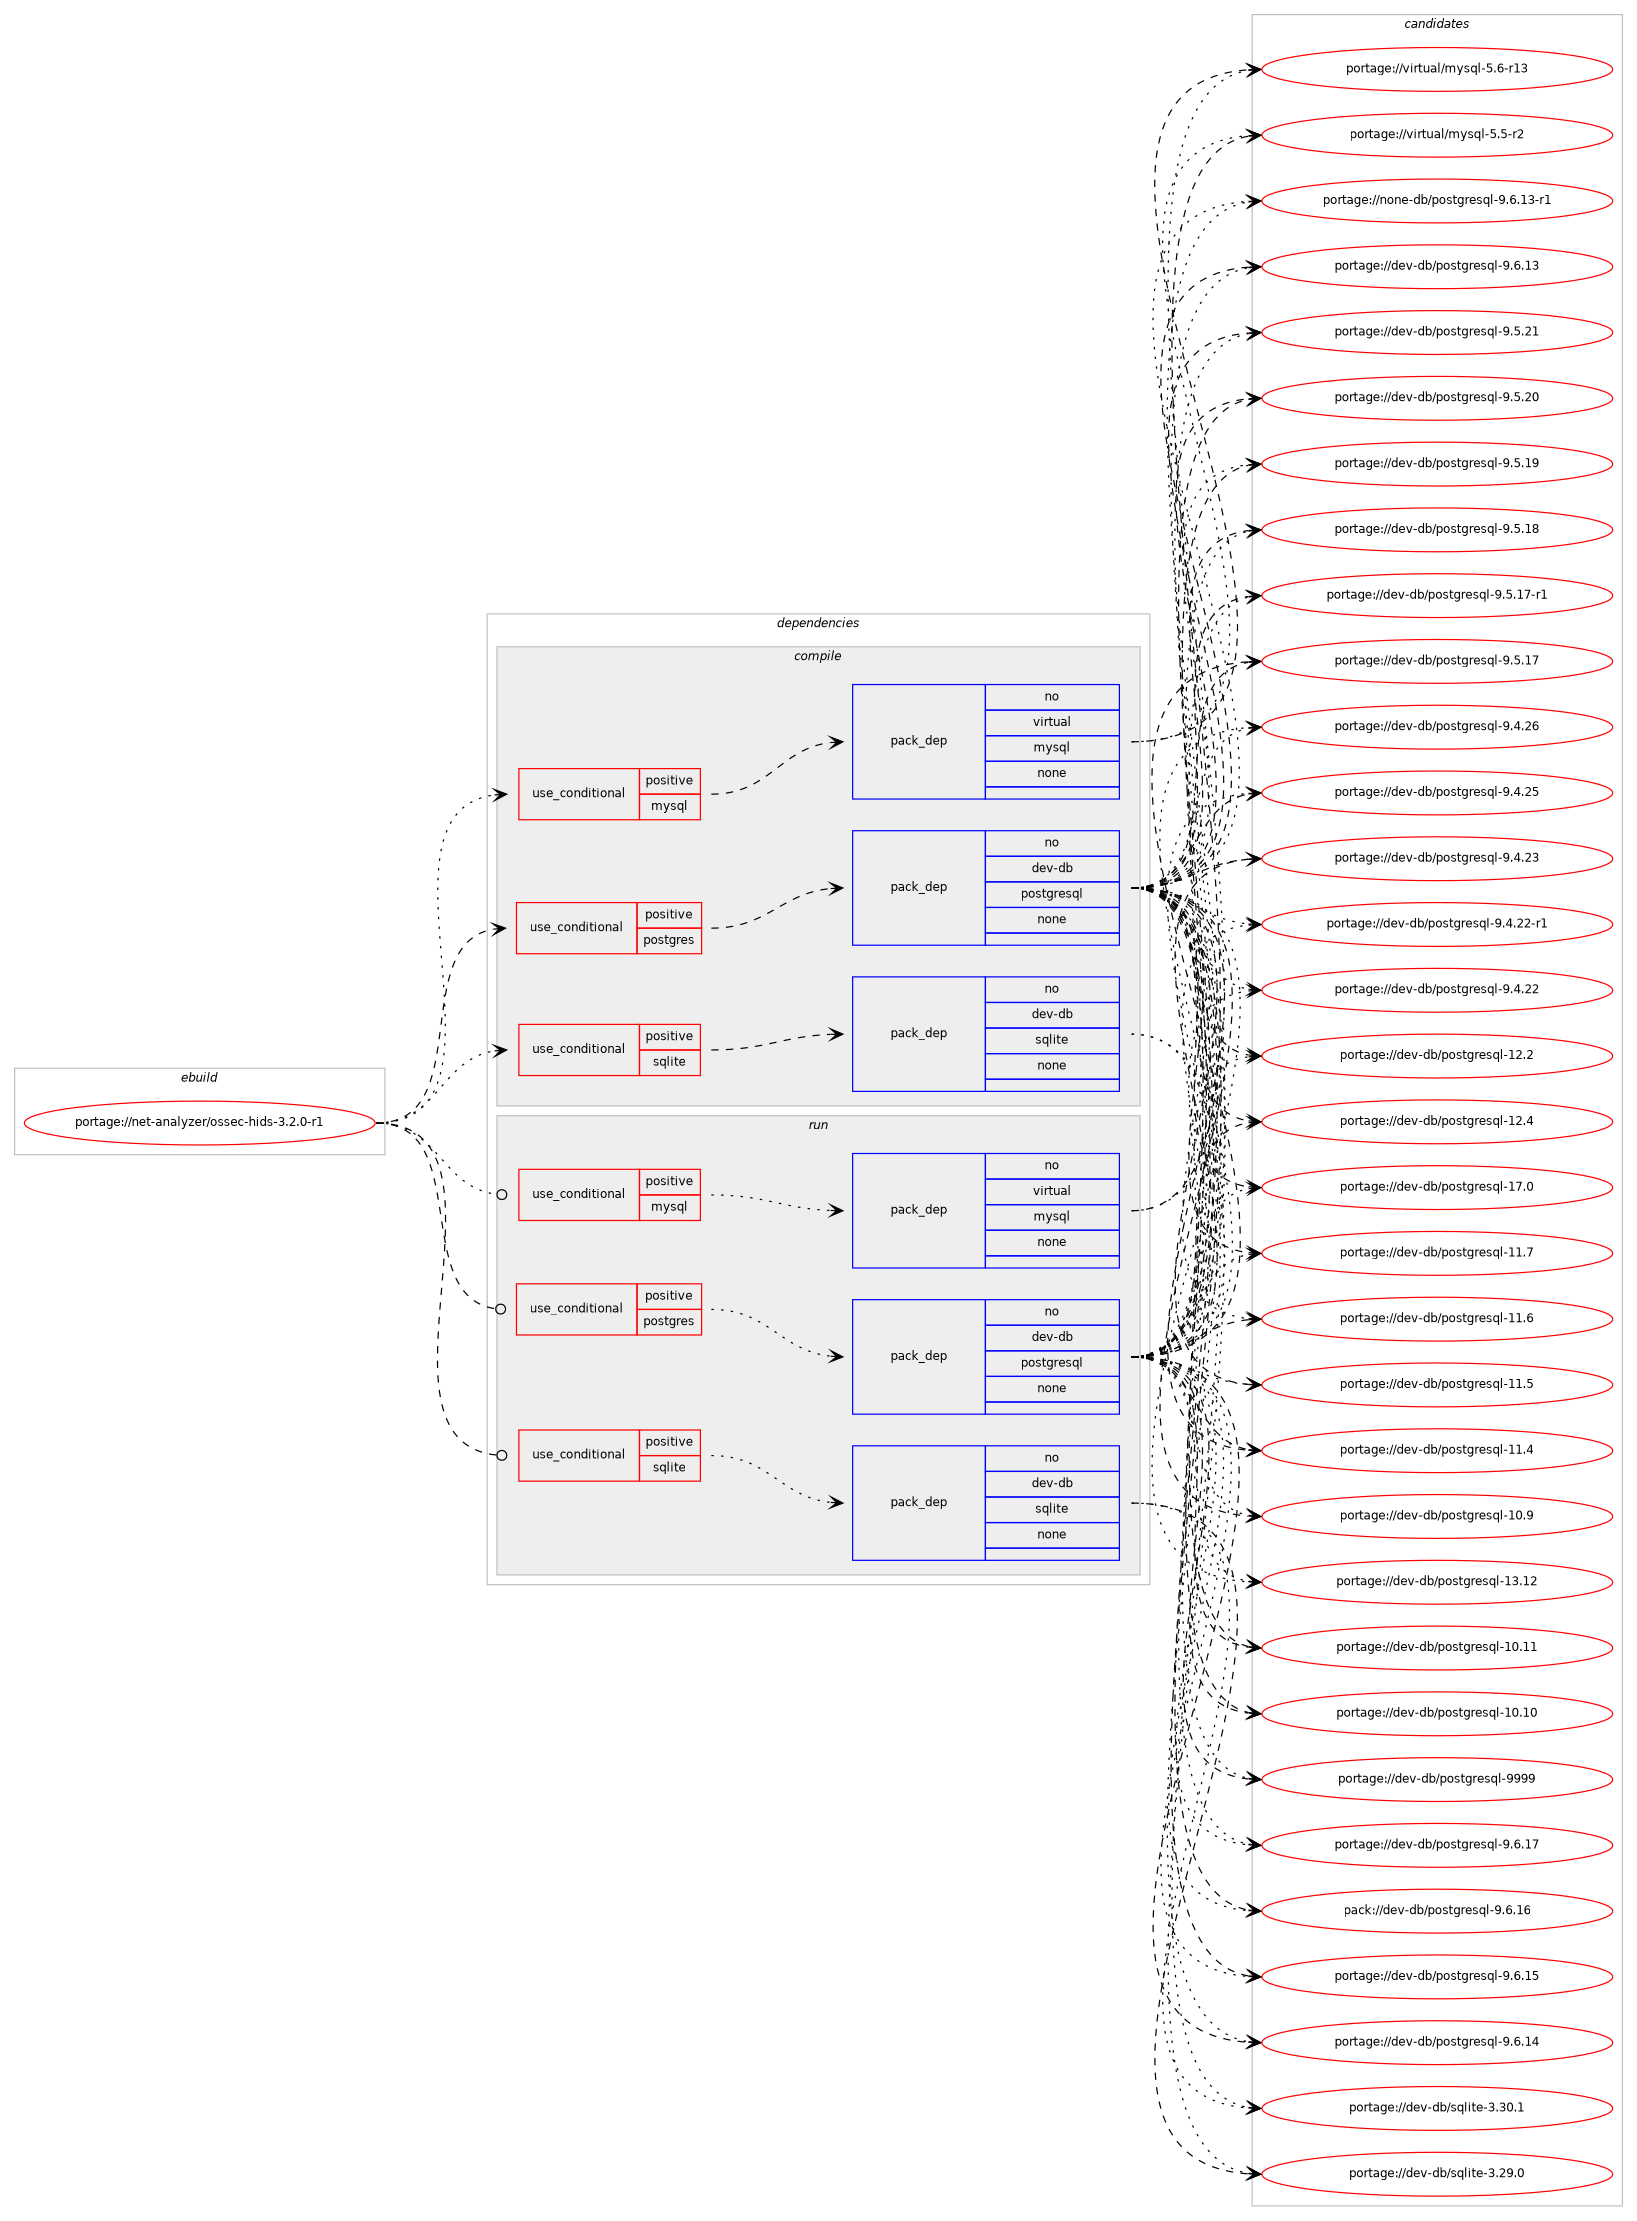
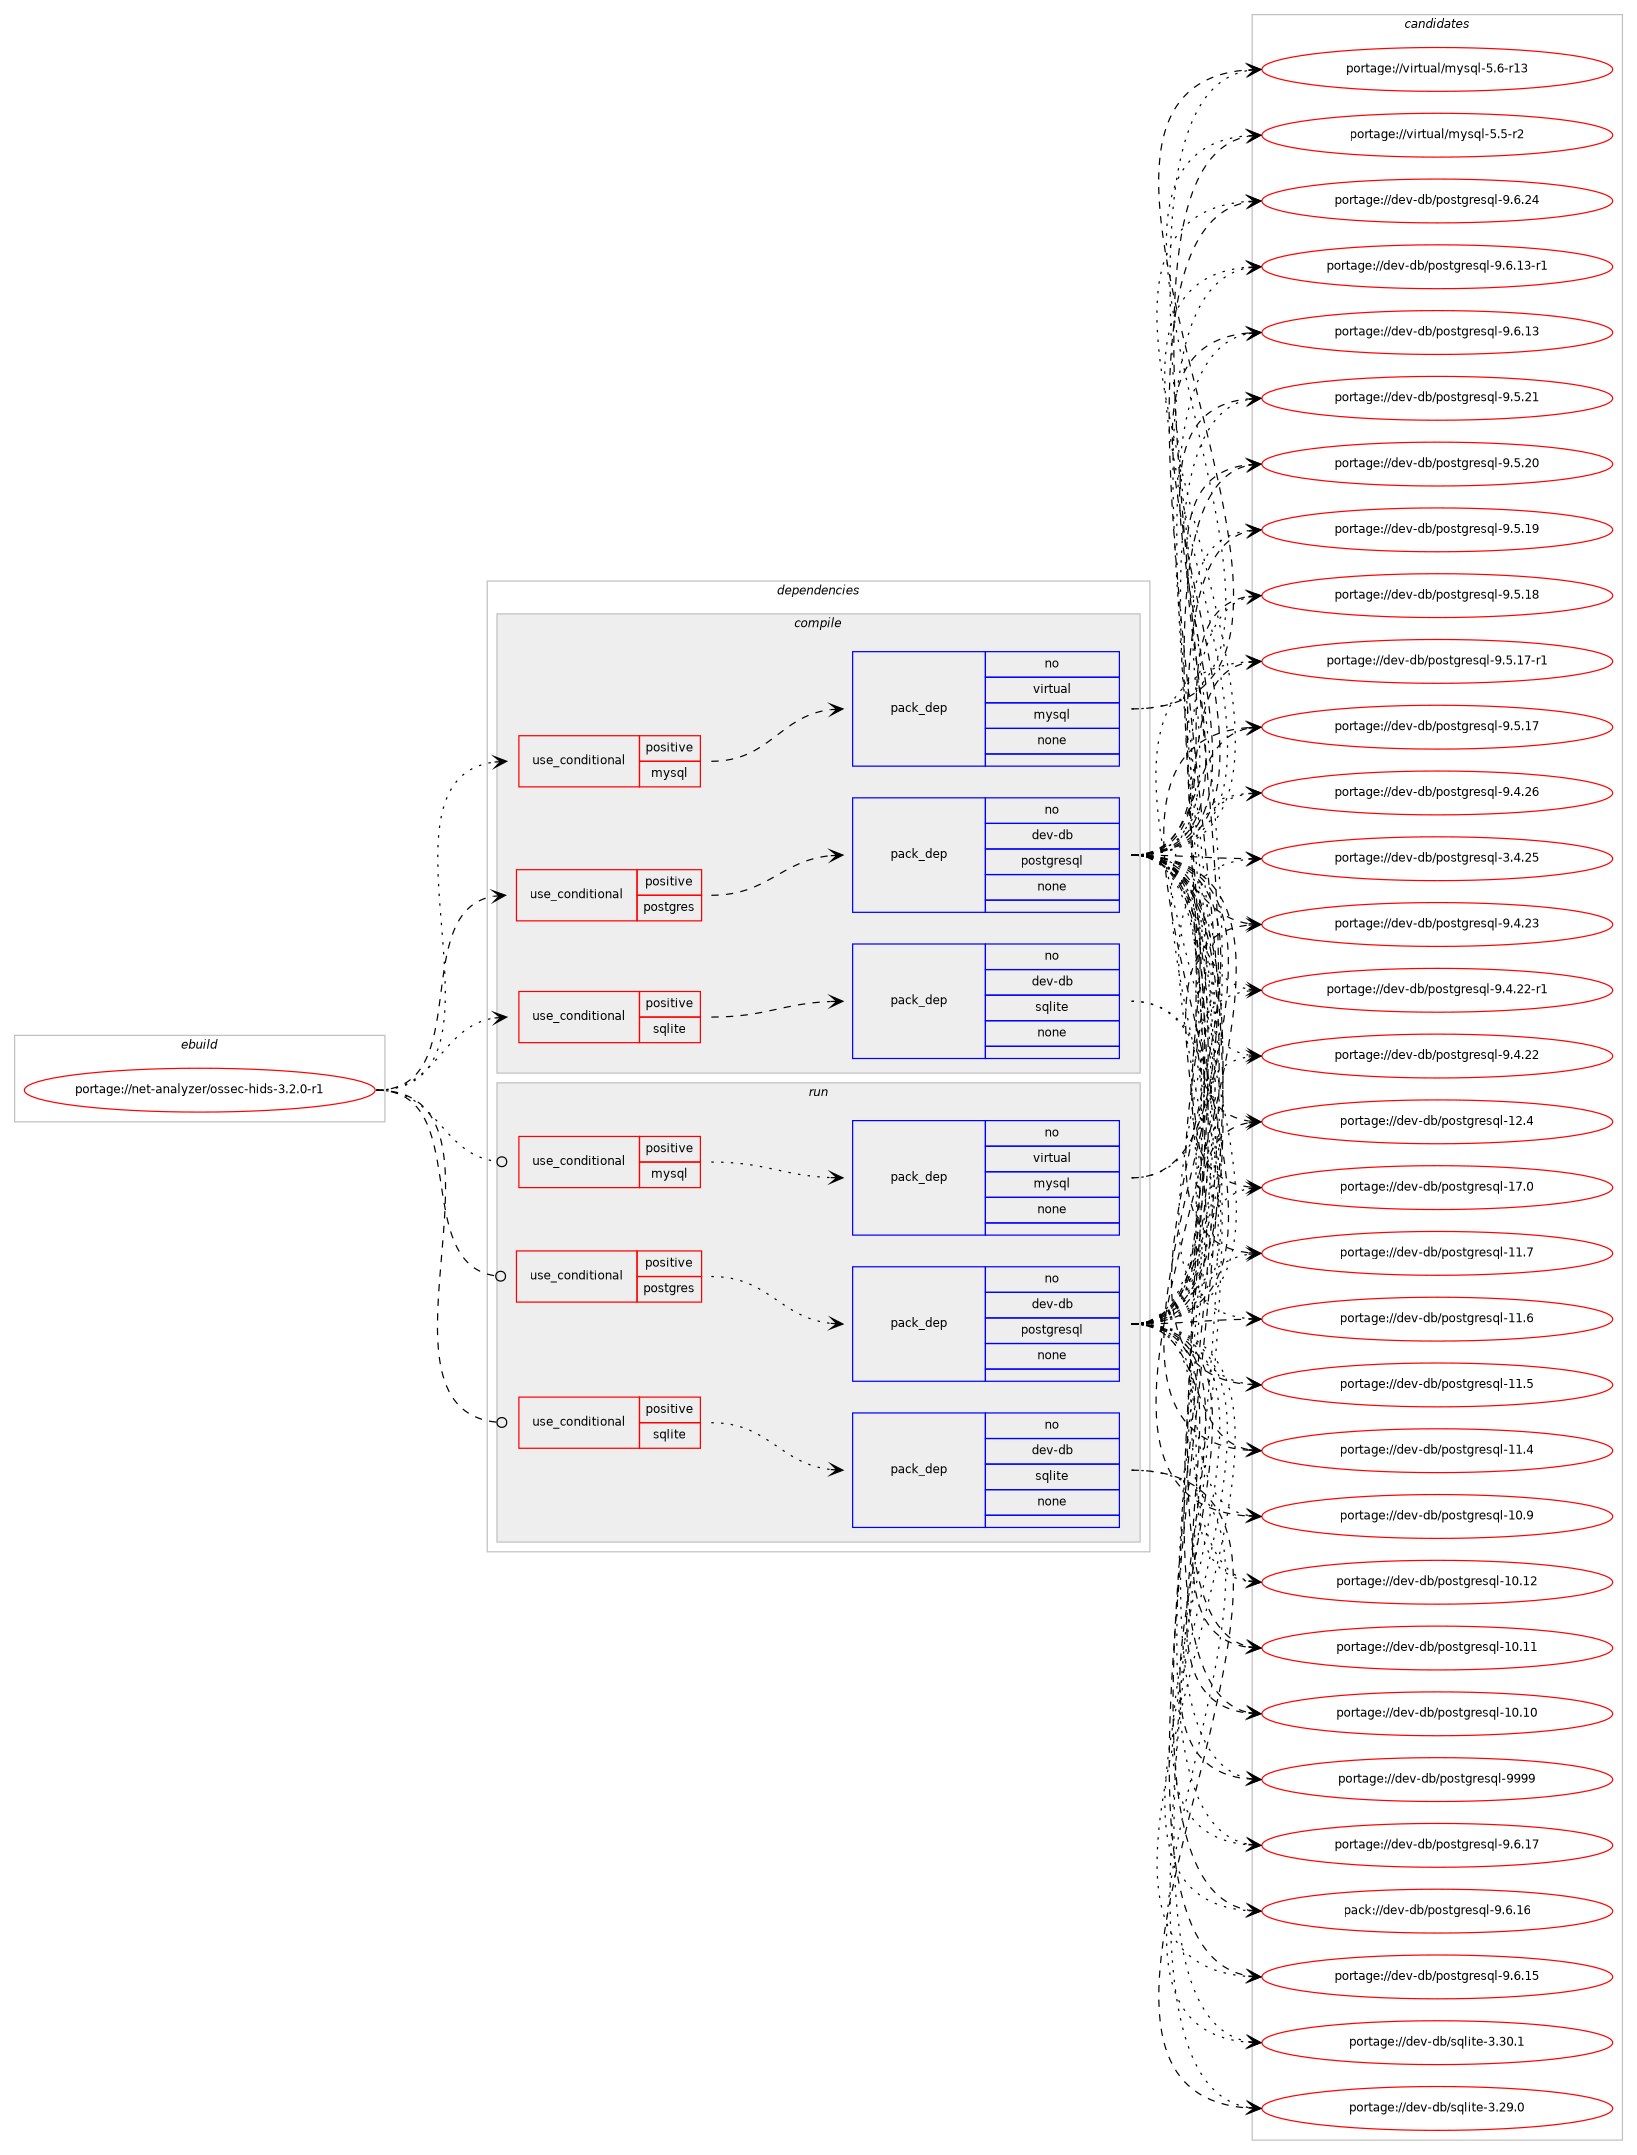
node "portage://none-db/postgresql-9.6.13-r1": label "portage://none-db/postgresql-9.6.13-r1" -> "portage://dev-db/postgresql-9.6.13-r1"
node "portage://dev-db/postgresql-9.4.25": label "portage://dev-db/postgresql-9.4.25" -> "portage://dev-db/postgresql-3.4.25"
node "portage://dev-db/postgresql-12.2": removed
node "portage://dev-db/postgresql-13.12": label "portage://dev-db/postgresql-13.12" -> "portage://dev-db/postgresql-10.12"
node "portage://dev-db/postgresql-9.6.14": label "portage://dev-db/postgresql-9.6.14" -> "portage://dev-db/postgresql-9.6.24"
